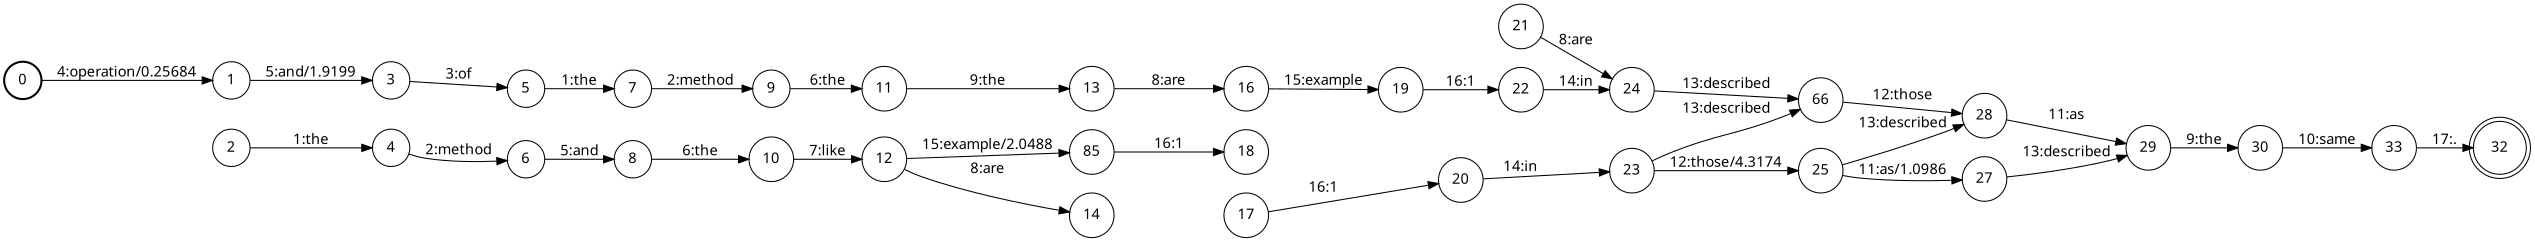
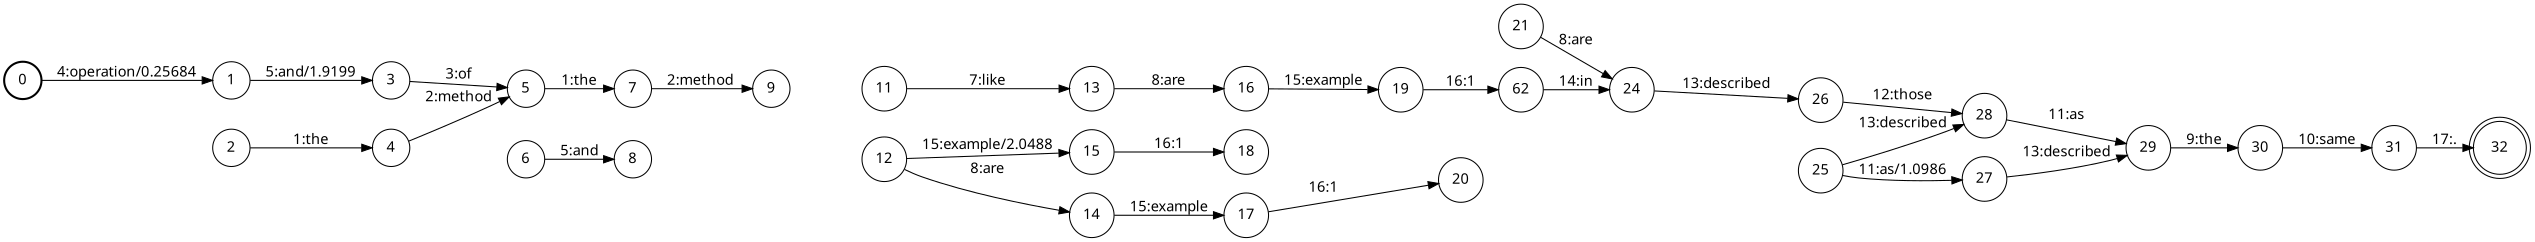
edge "11" -> "13": label "9:the" -> "7:like"
edge "9" -> "11": removed, label "6:the"
node "22": label "22" -> "62"
node "66": label "66" -> "26"
node "33": label "33" -> "31"
node "85": label "85" -> "15"
node "10": removed
edge "4" -> "6": now "4" -> "5"
node "23": removed
edge "14" -> "17": added, label "15:example"
